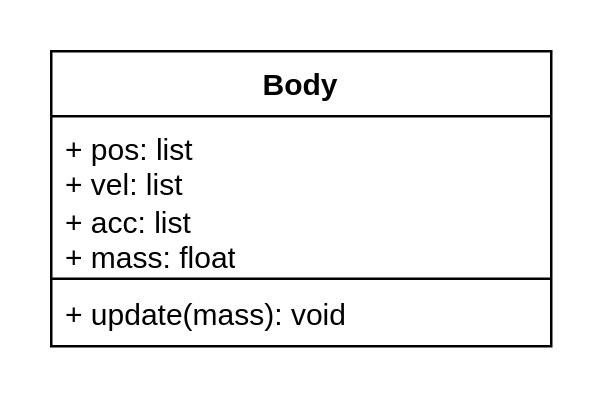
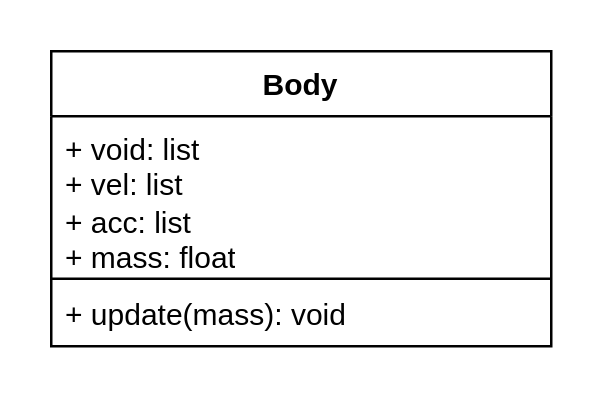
node "+ pos: list + vel: list + acc: list + mass: float": label "+ pos: list + vel: list + acc: list + mass: float" -> "+ void: list + vel: list + acc: list + mass: float"
